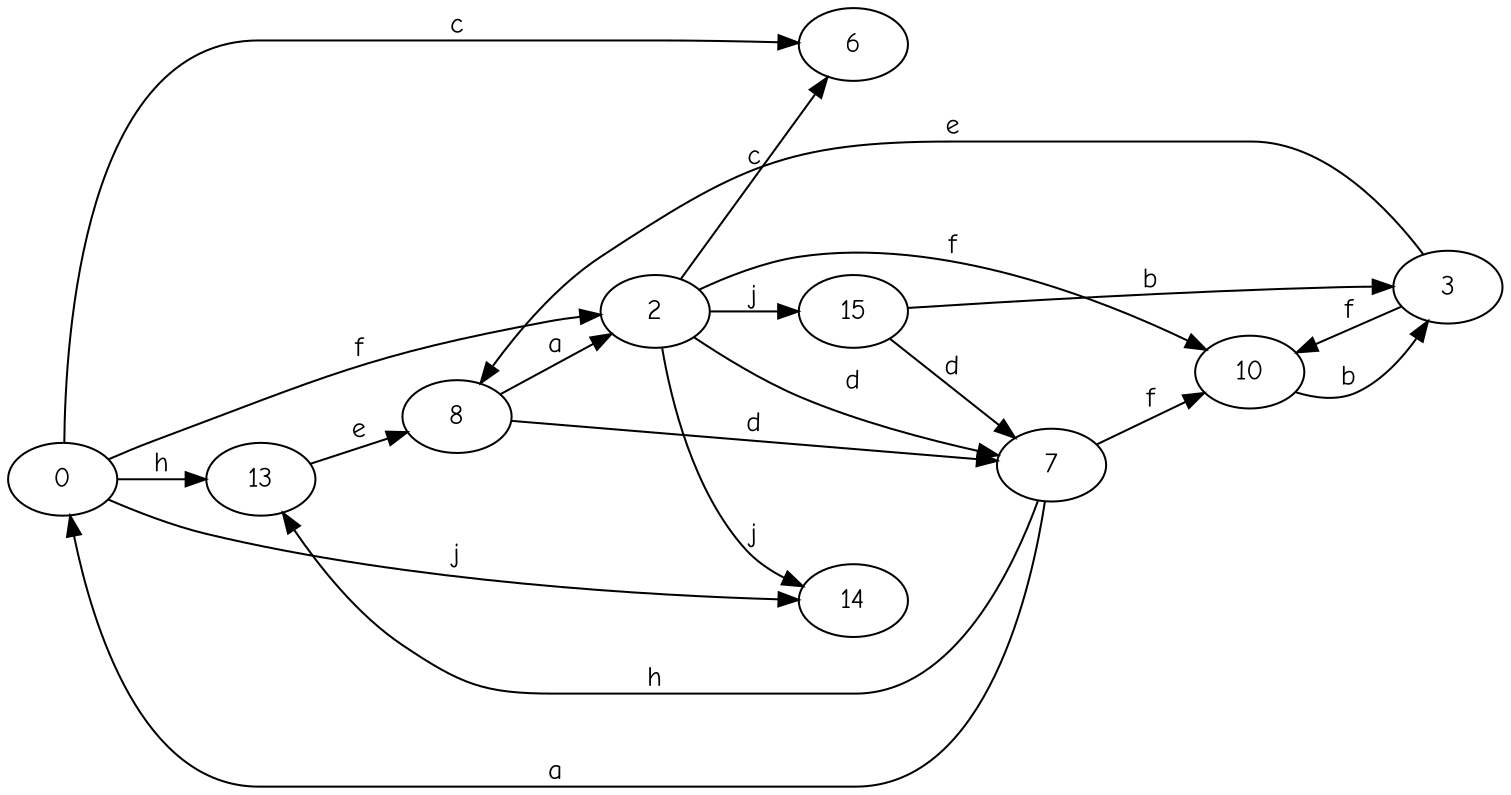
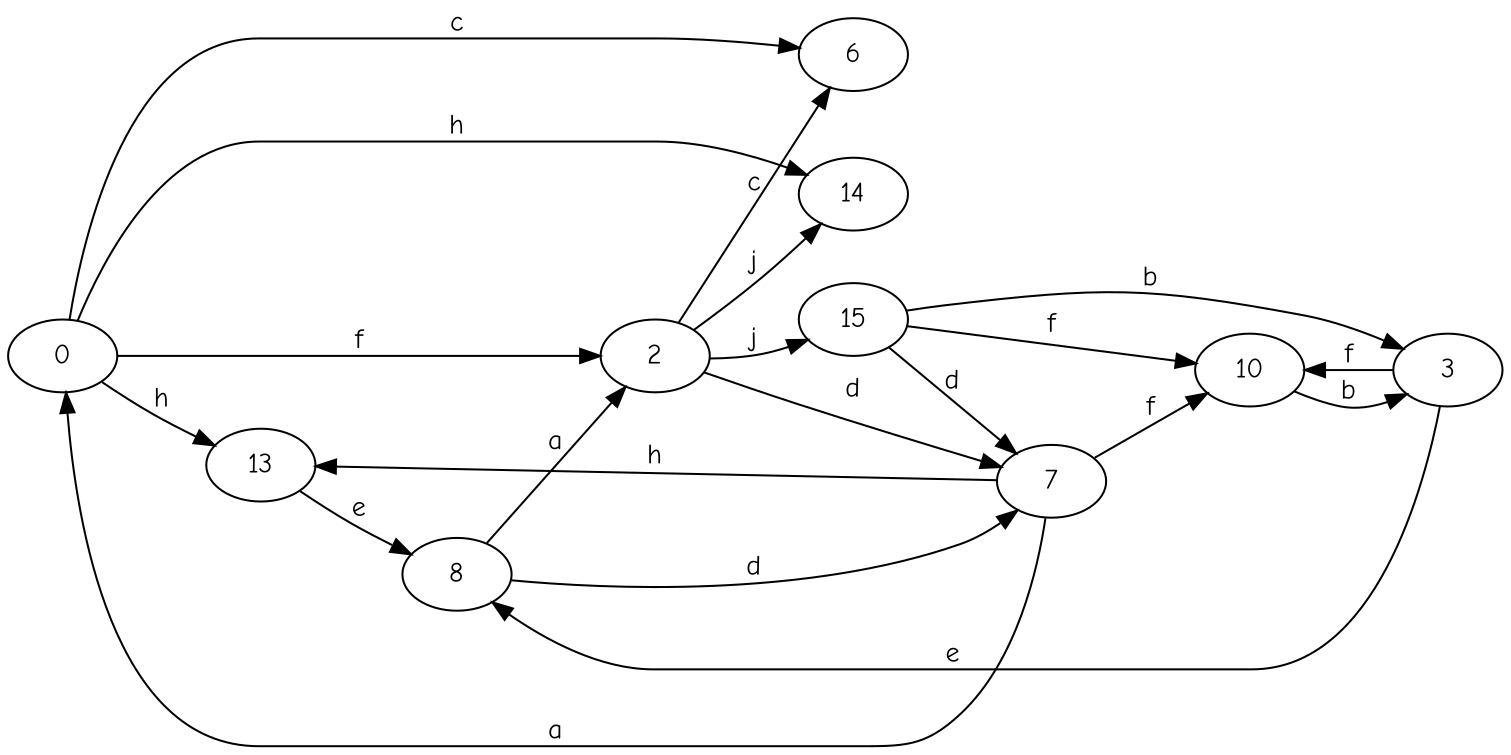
edge "2" -> "10": now "15" -> "10"
edge "0" -> "14": label "j" -> "h"
